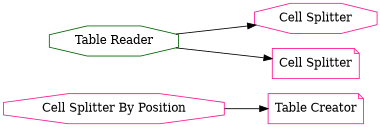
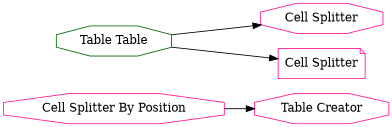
node "Table Reader": label "Table Reader" -> "Table Table"
node "Table Creator": shape note -> octagon
